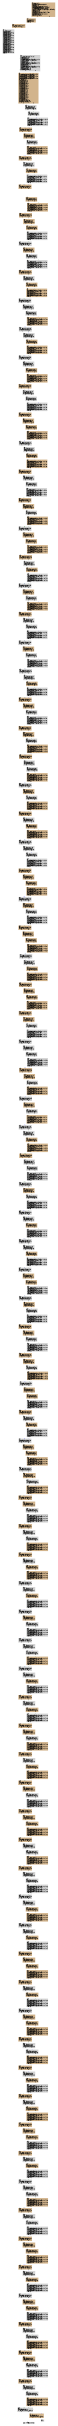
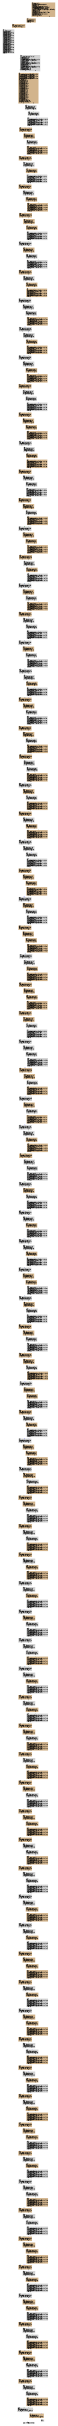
node "%188:": added
